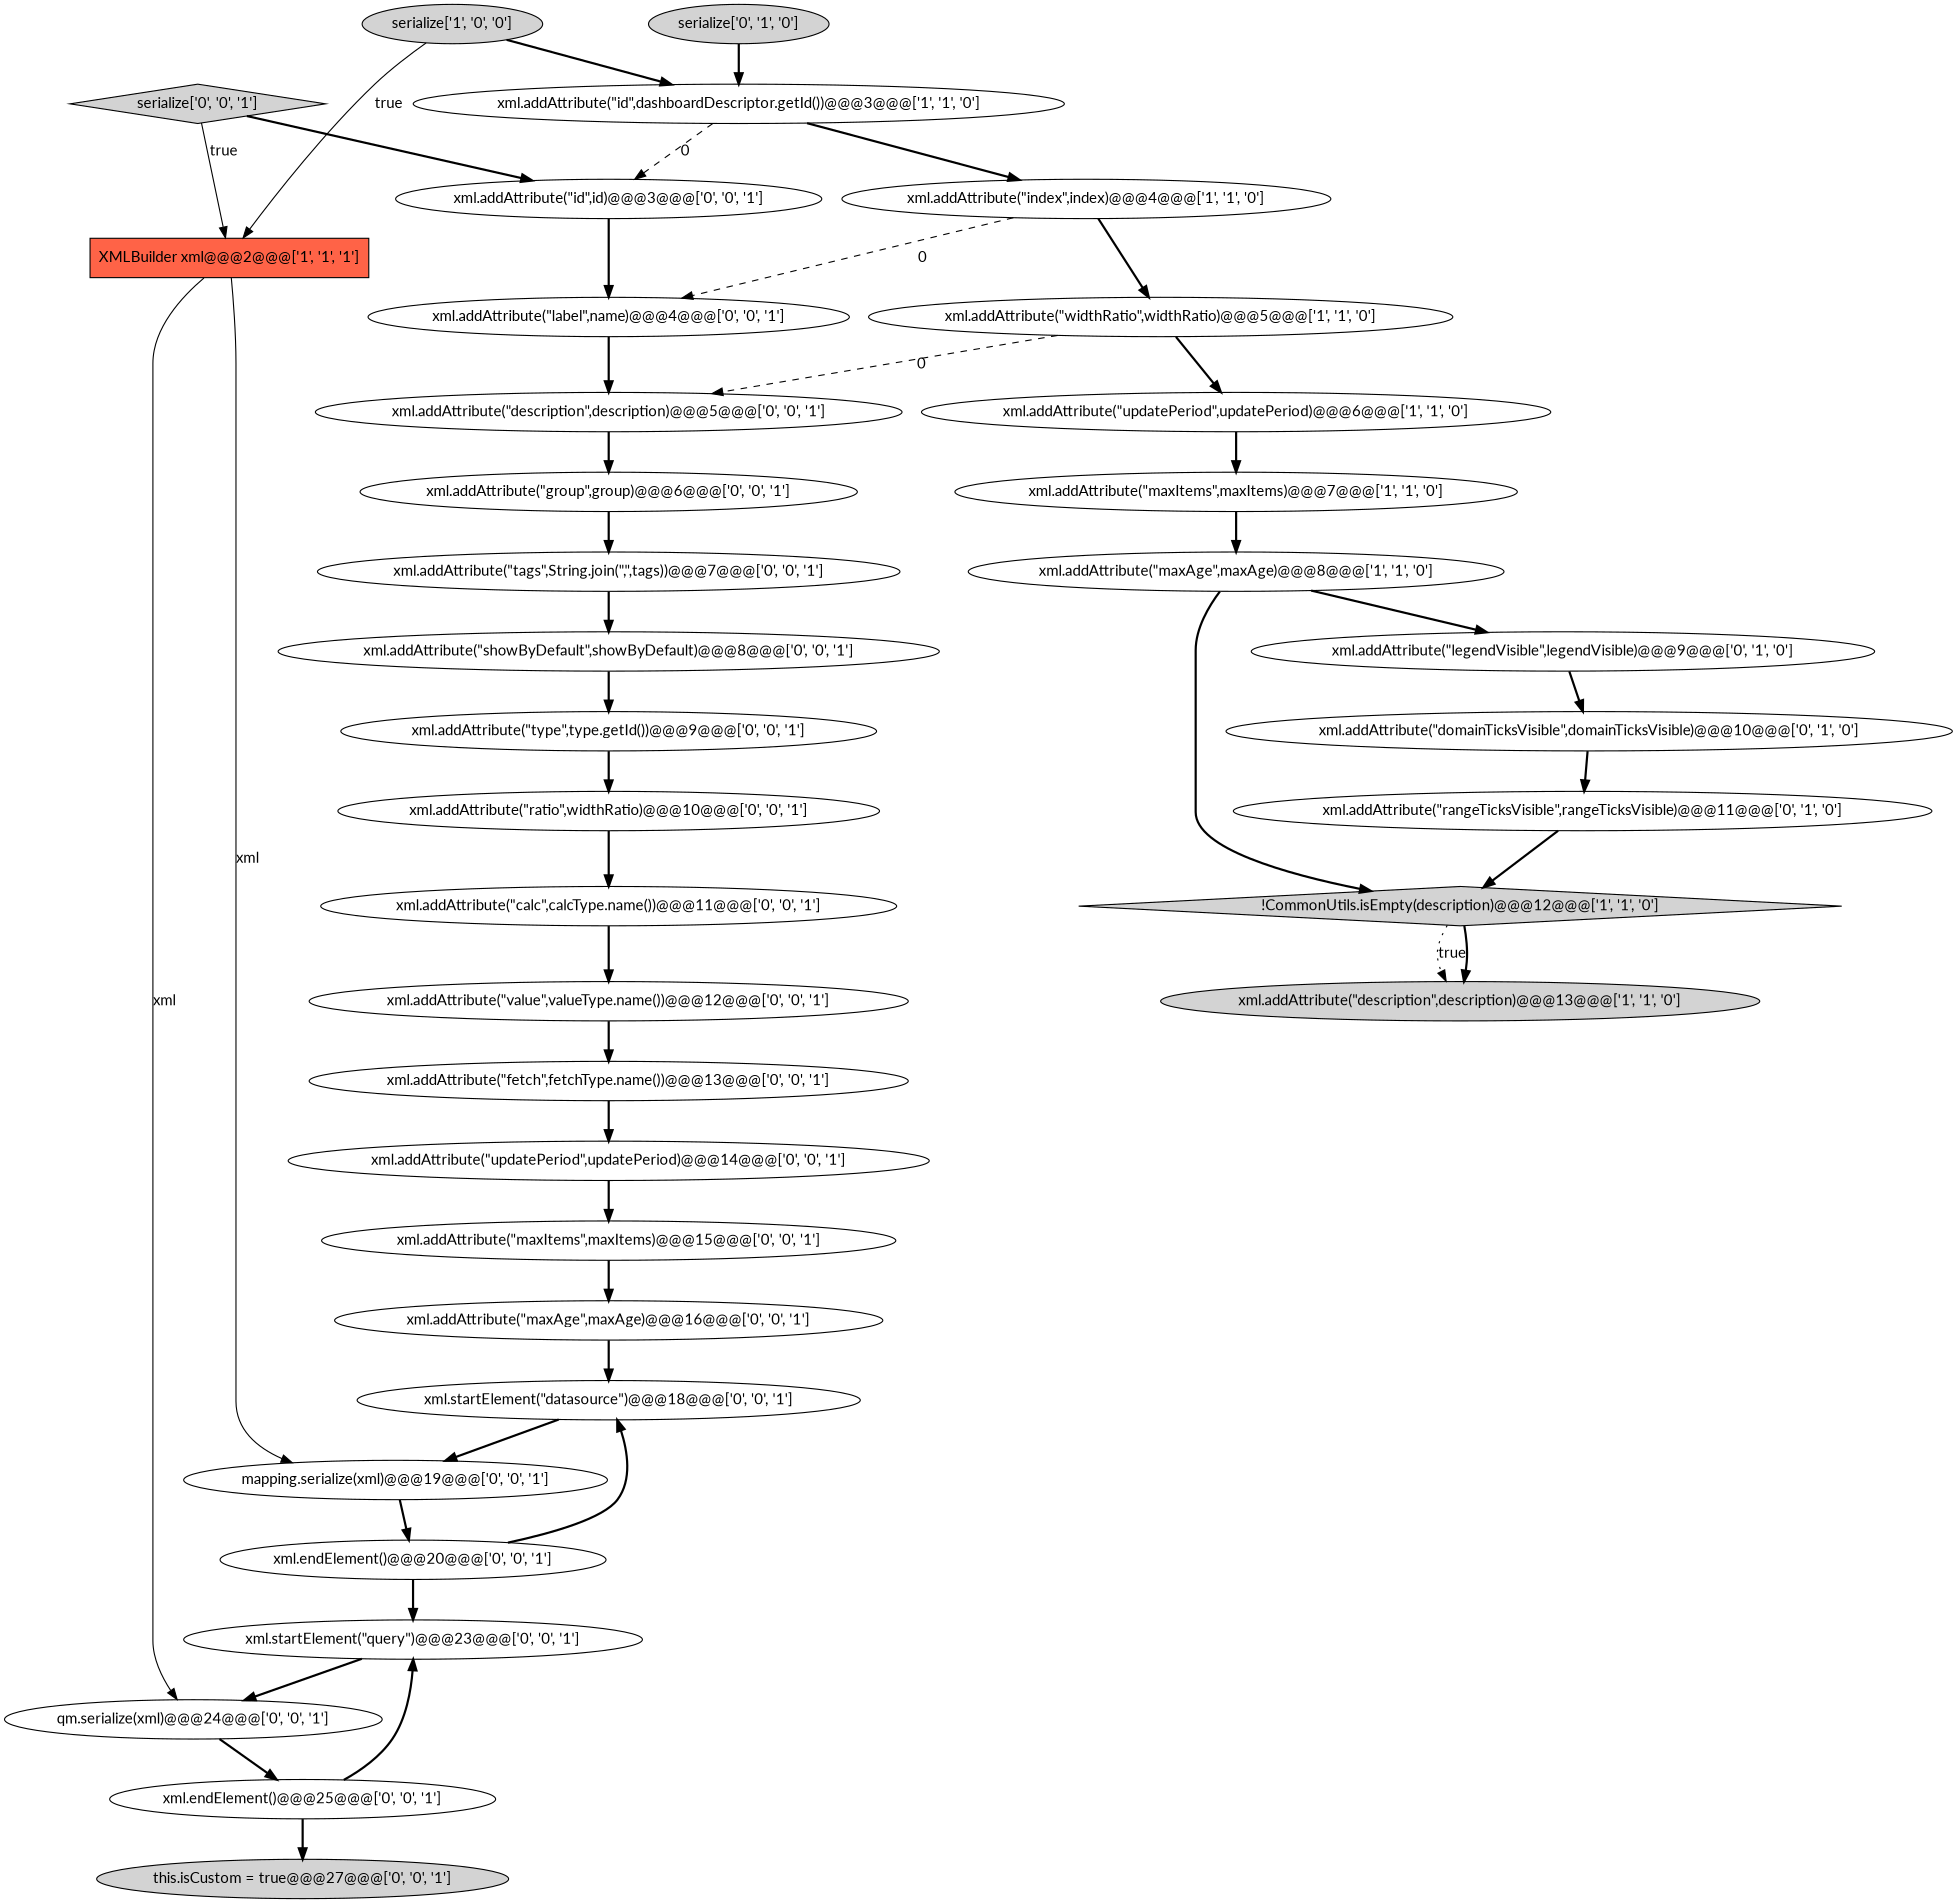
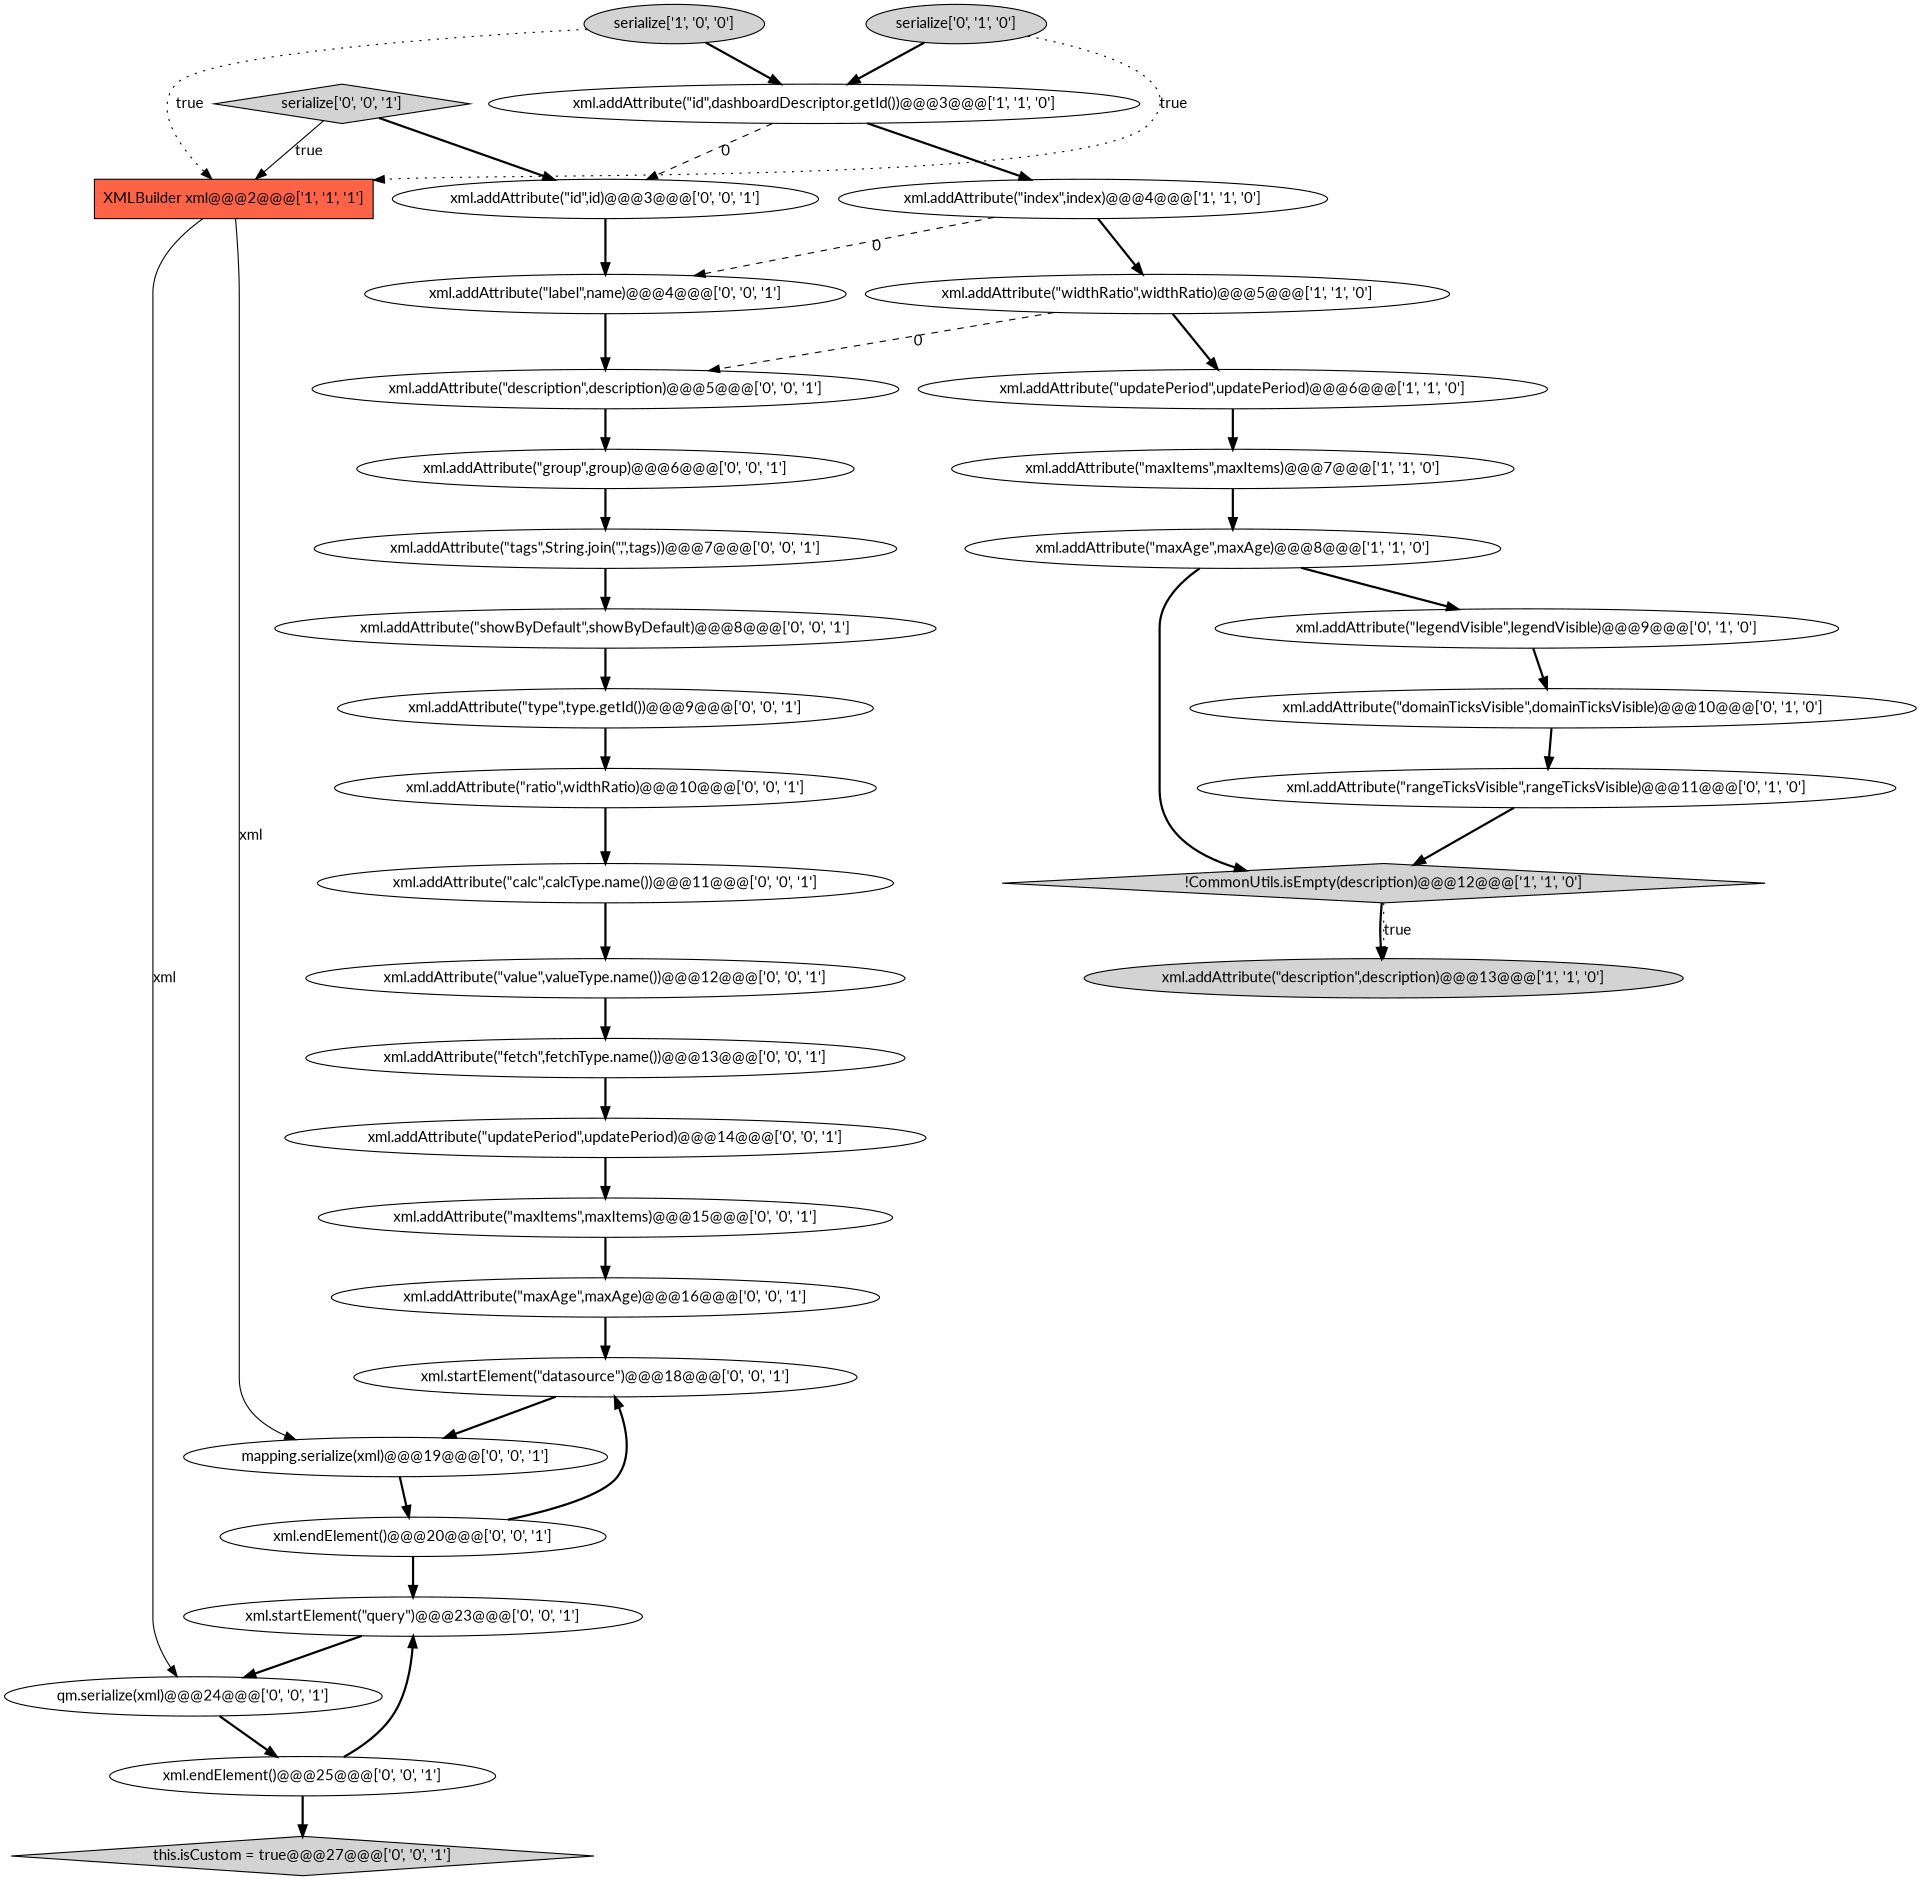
edge "serialize['1', '0', '0']" -> "XMLBuilder xml@@@2@@@['1', '1', '1']": style solid -> dotted
edge "serialize['0', '1', '0']" -> "XMLBuilder xml@@@2@@@['1', '1', '1']": added, label "true"
node "this.isCustom = true@@@27@@@['0', '0', '1']": shape ellipse -> diamond
